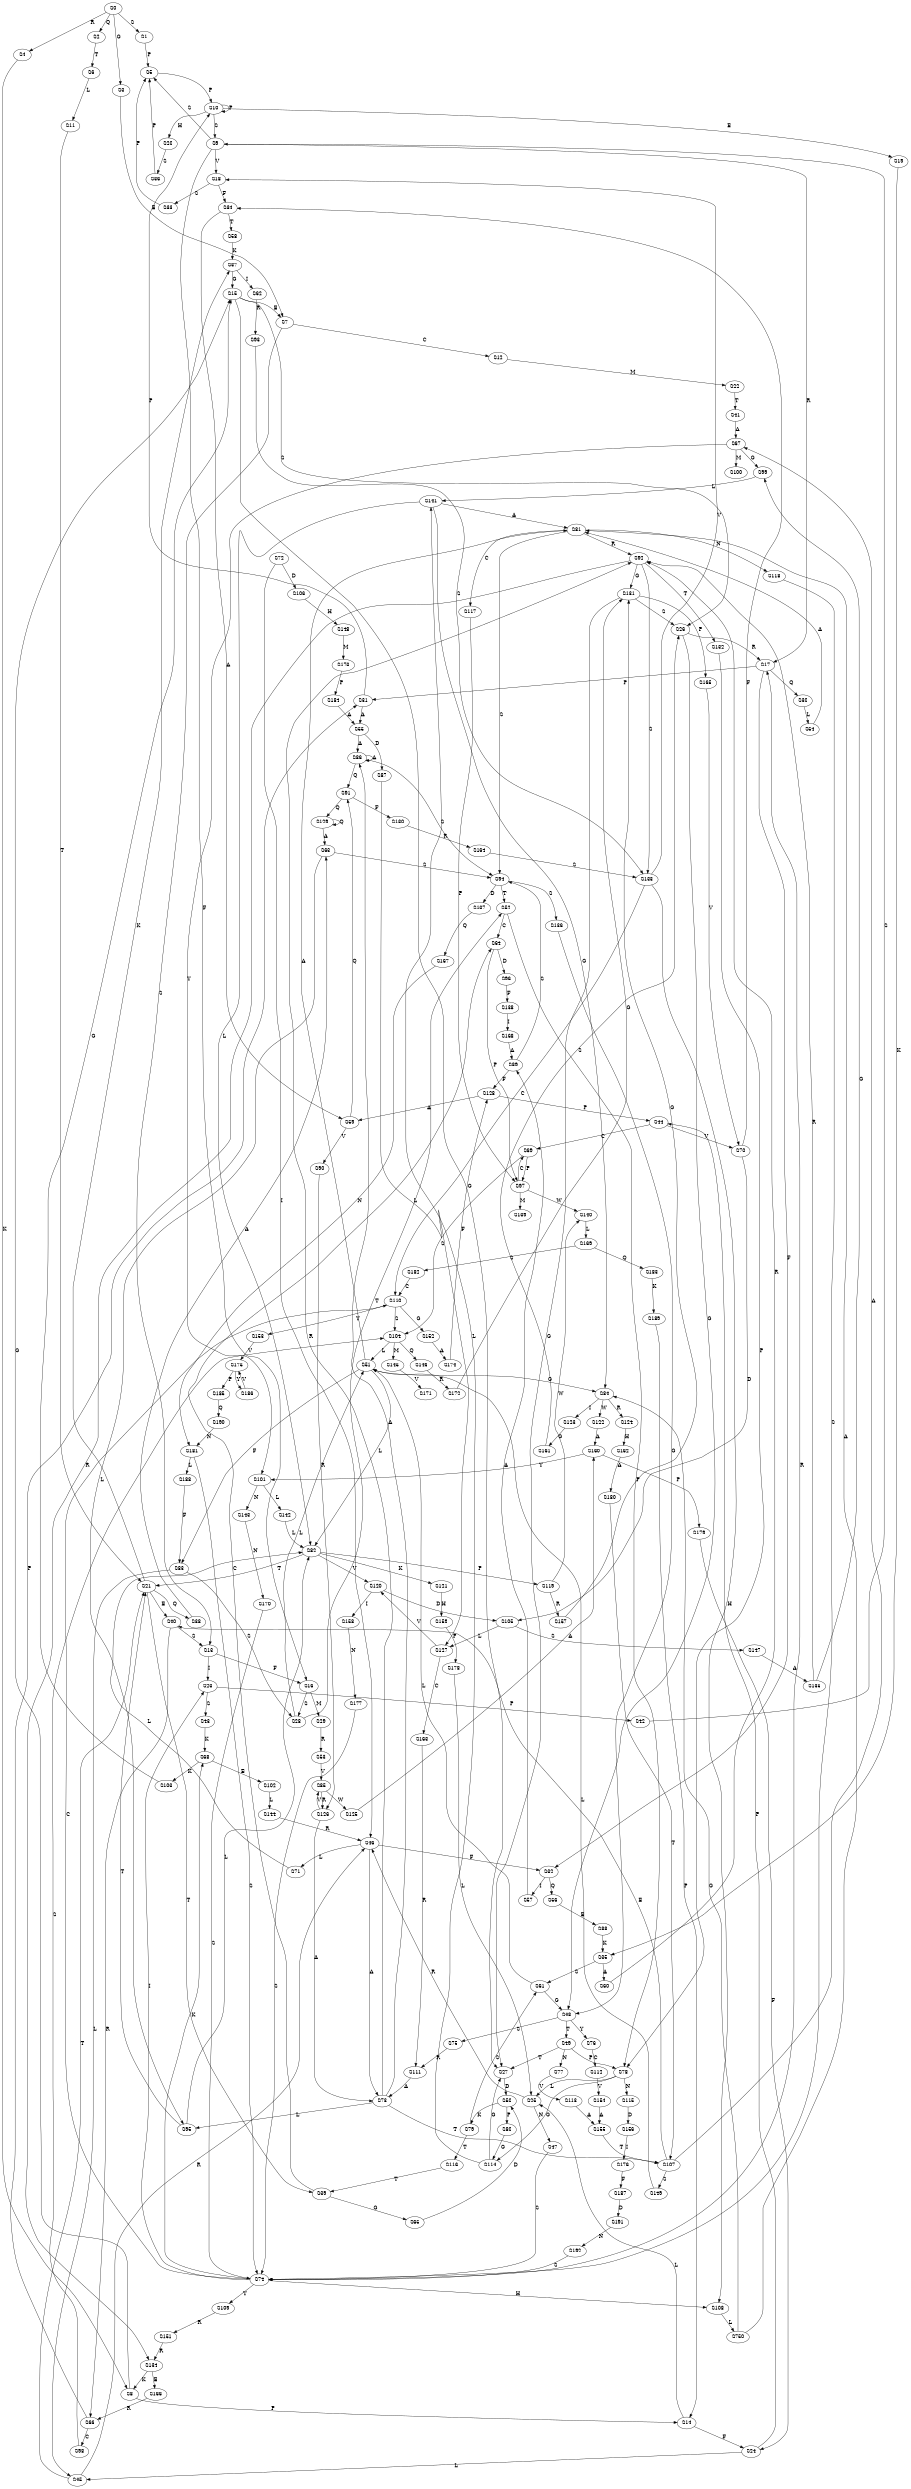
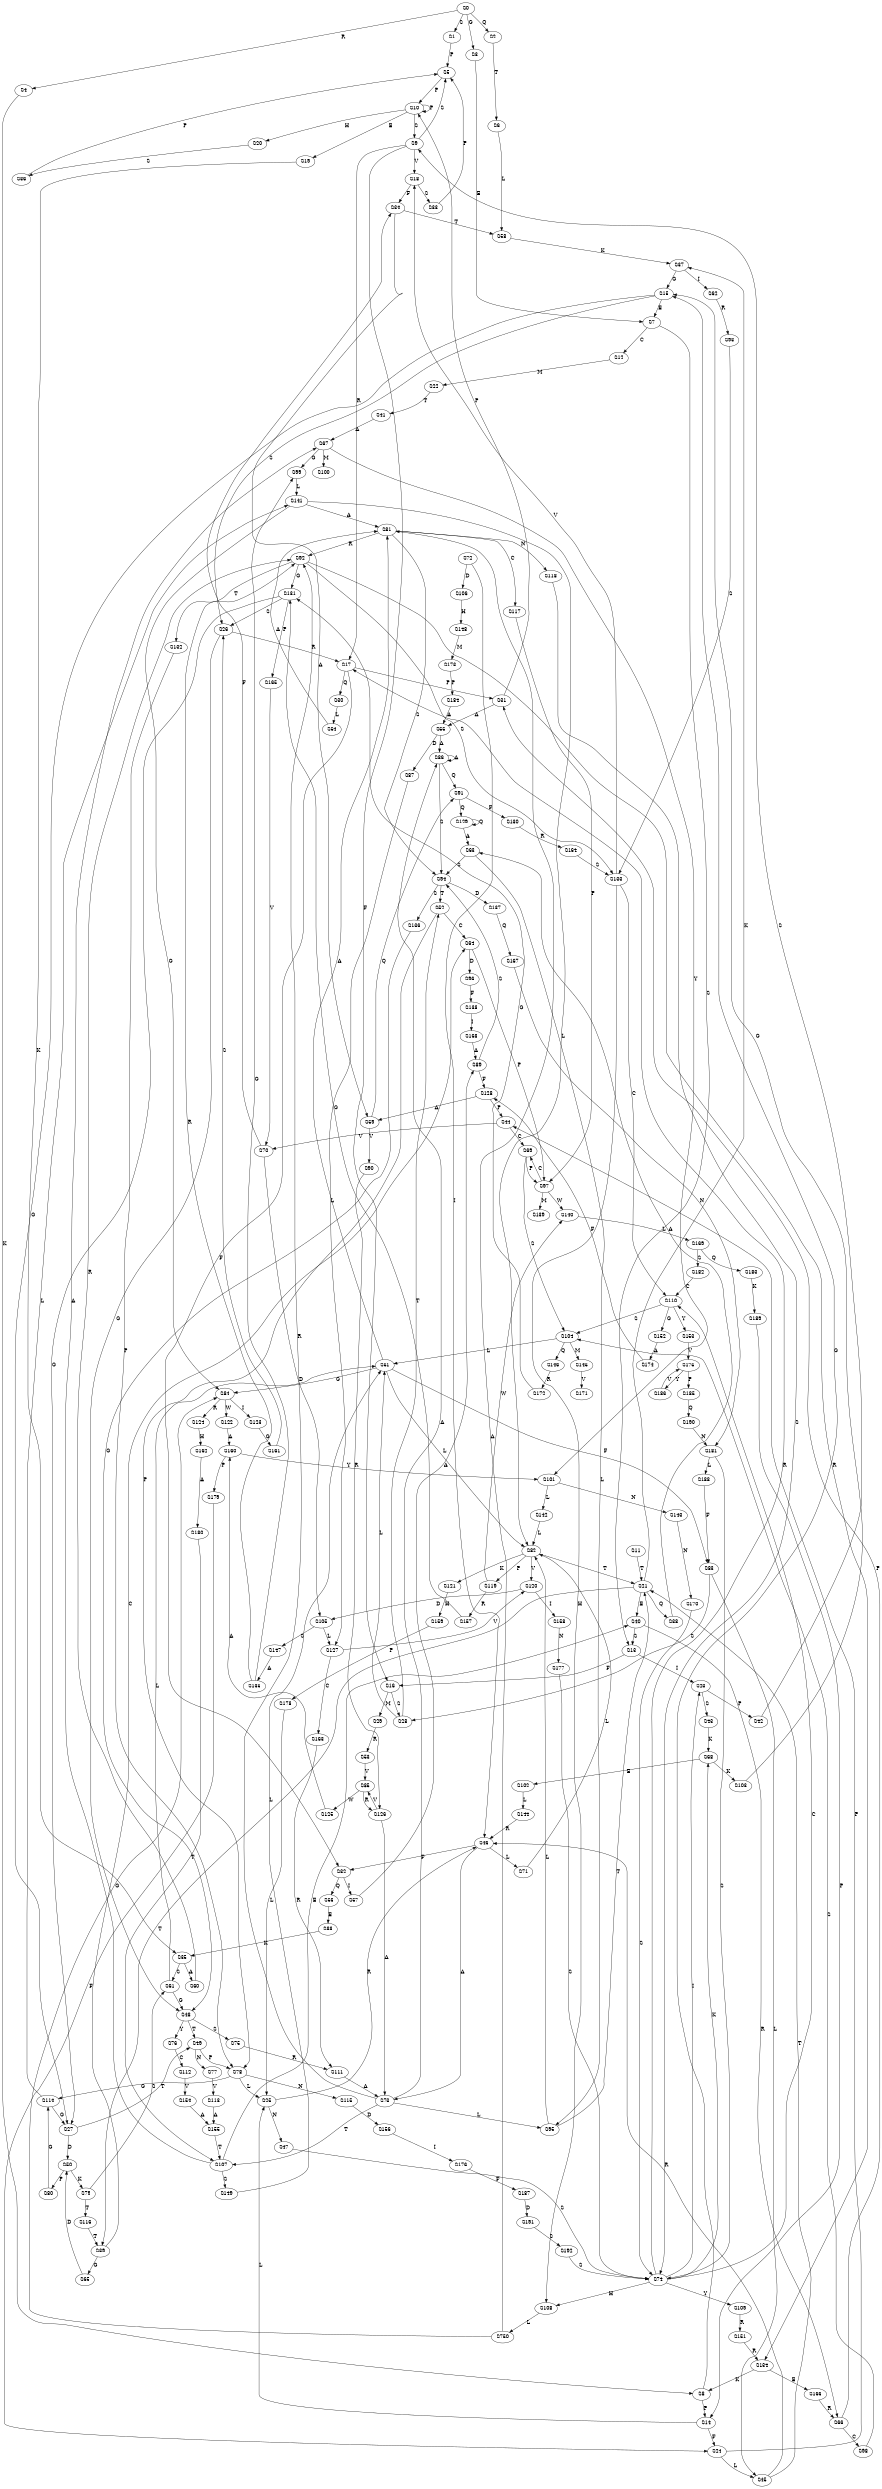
edge "S6" -> "S11": now "S6" -> "S58"
edge "S49" -> "S27": reversed
edge "S191" -> "S192": label "N" -> "S"
